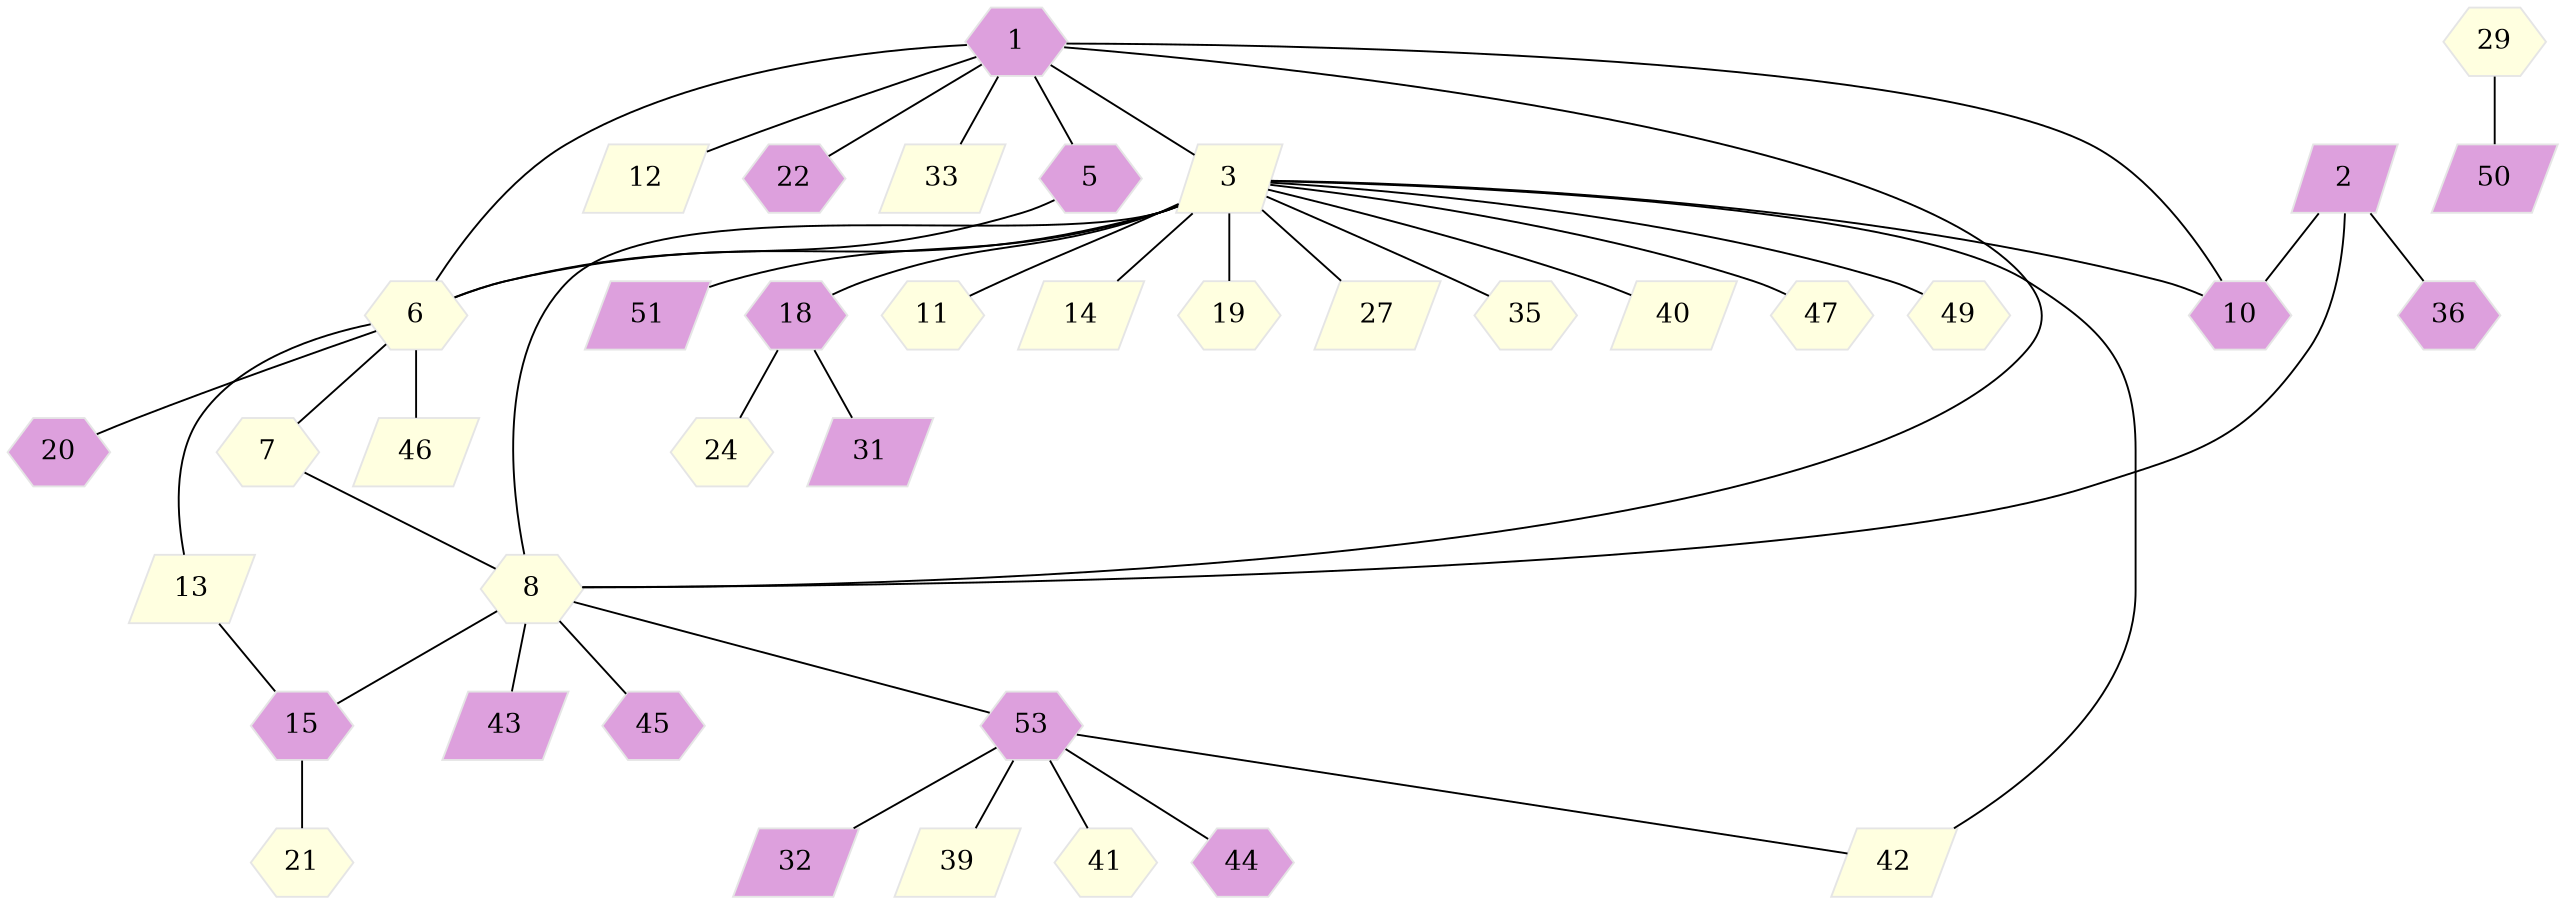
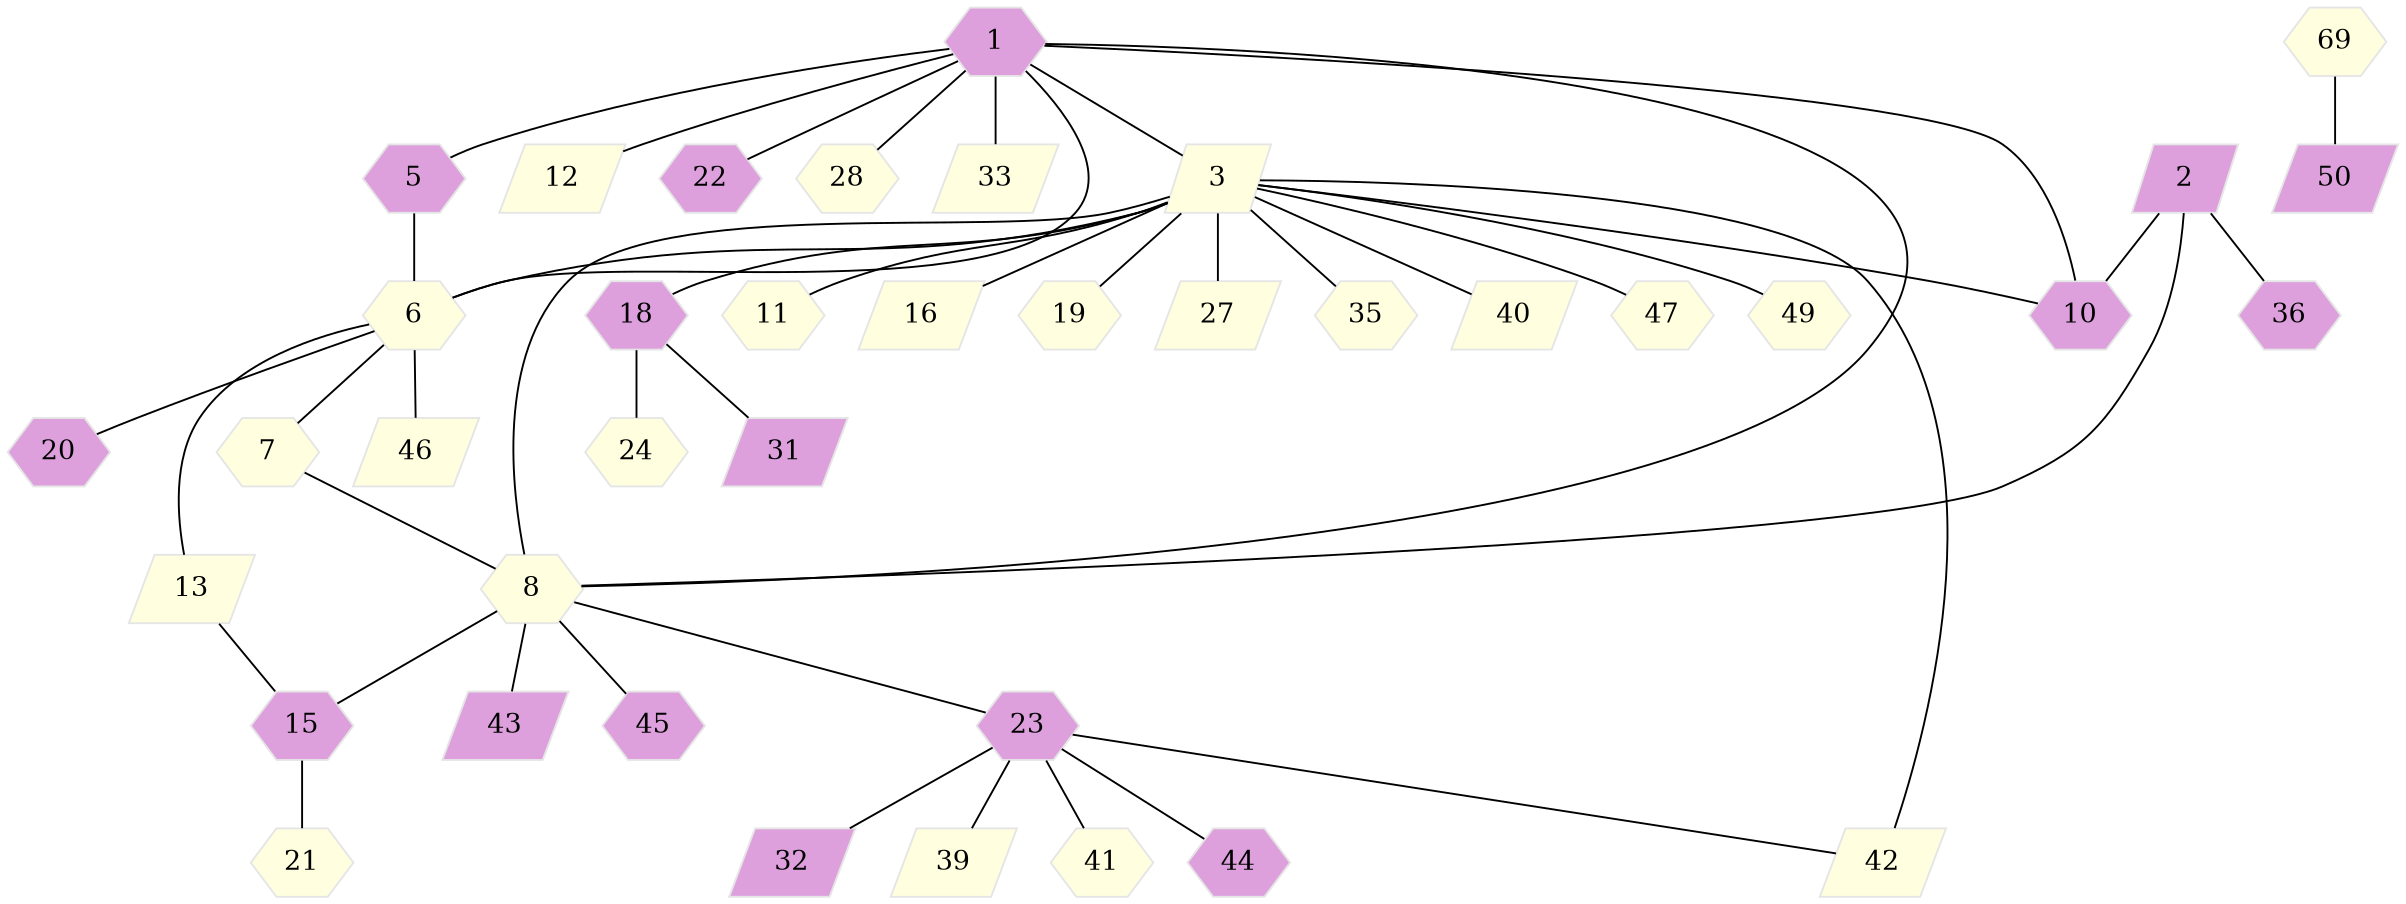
node "29": label "29" -> "69"
node "28": added
node "51": removed
node "14": label "14" -> "16"
node "53": label "53" -> "23"
